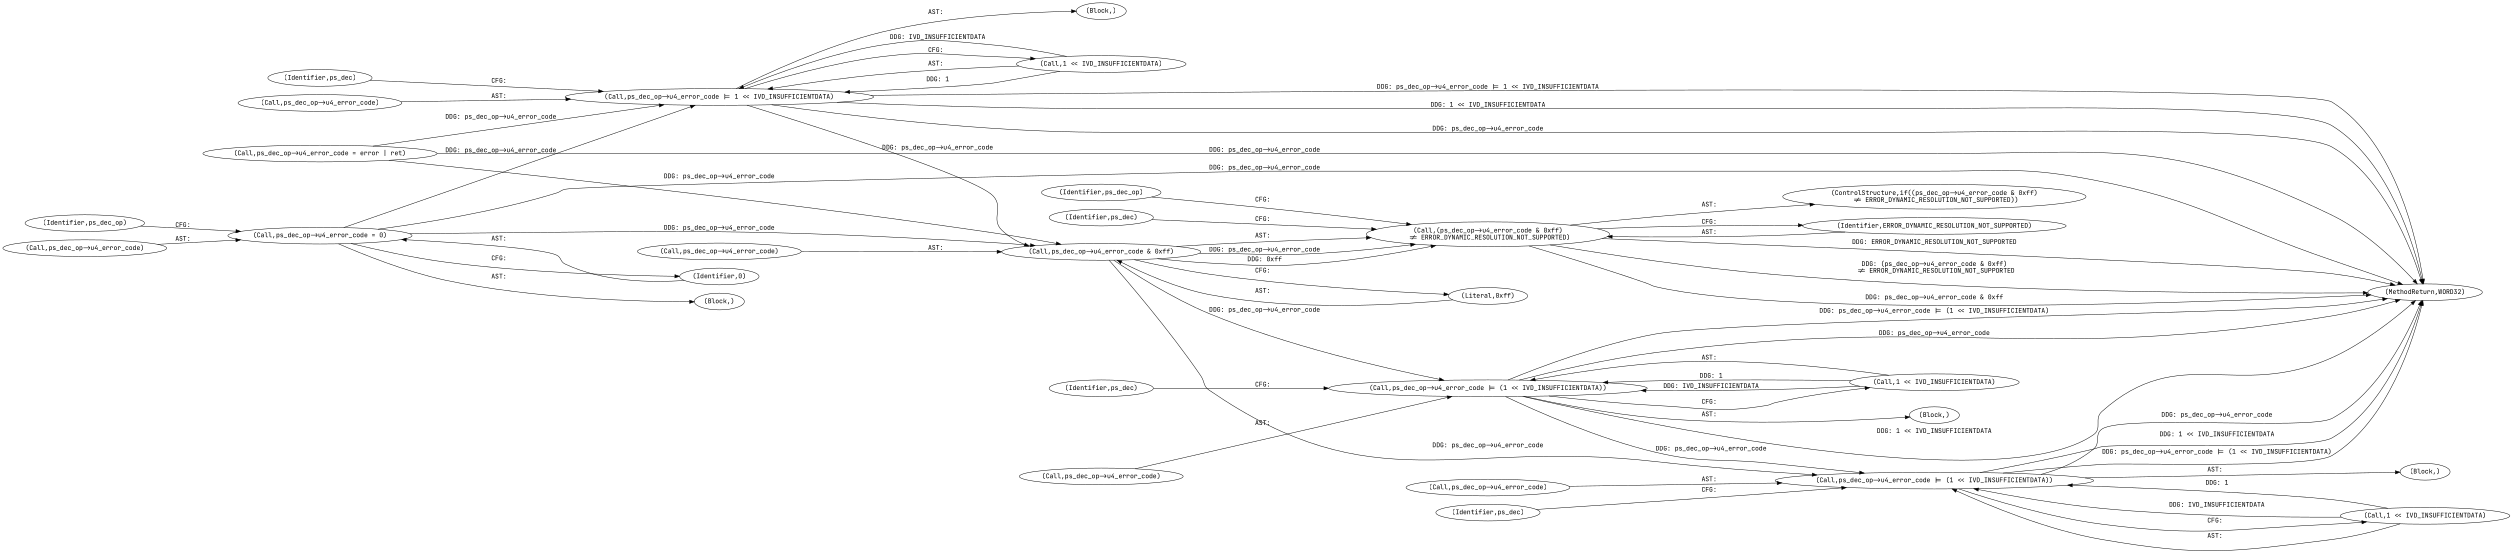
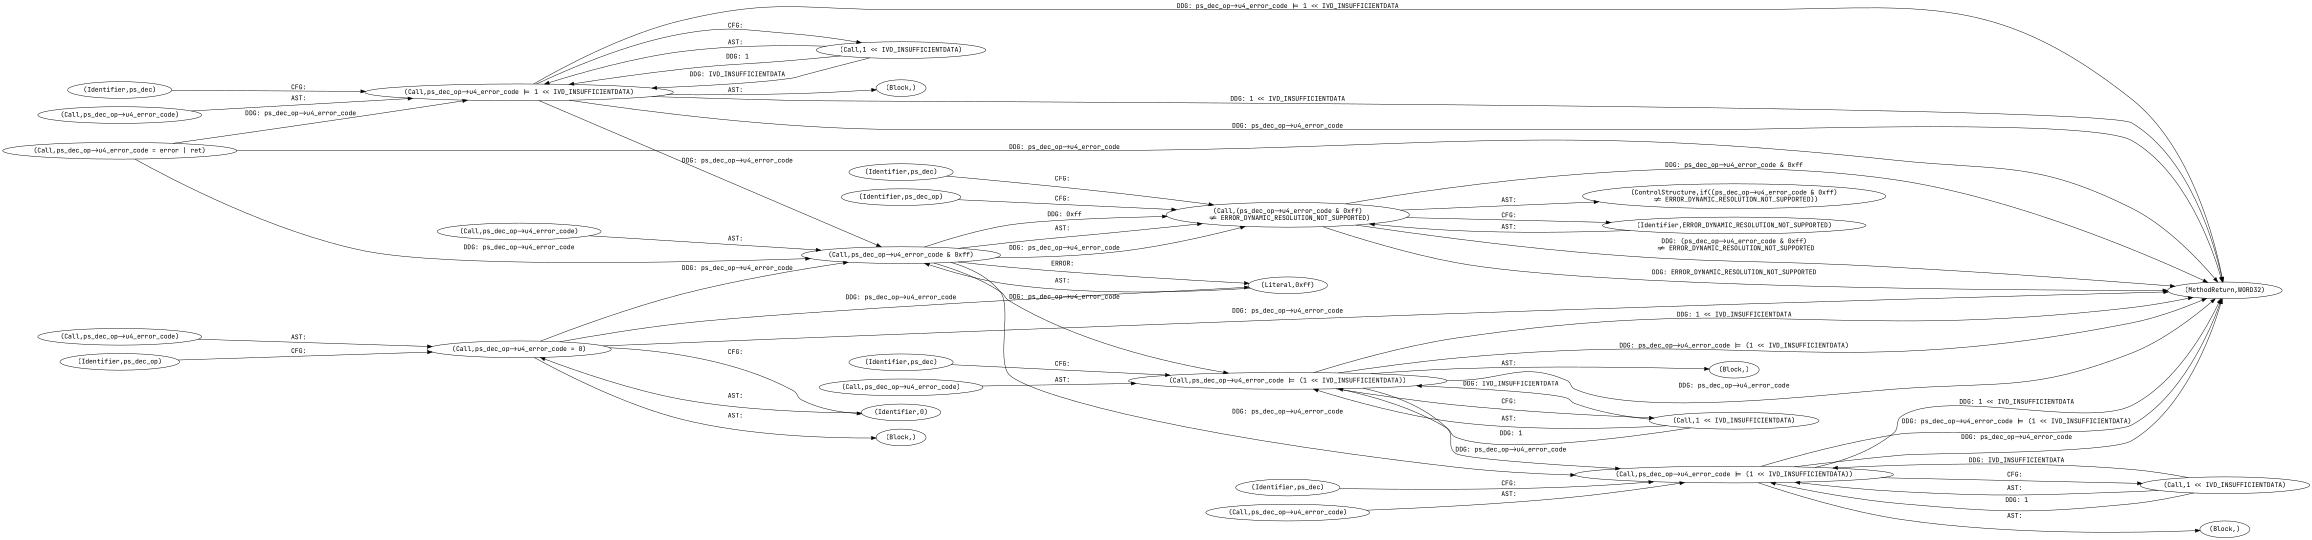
edge "(Call,ps_dec_op->u4_error_code = 0)" -> "(Call,ps_dec_op->u4_error_code |= 1 << IVD_INSUFFICIENTDATA)": now "(Call,ps_dec_op->u4_error_code = 0)" -> "(Literal,0xff)"
edge "(Call,ps_dec_op->u4_error_code & 0xff)" -> "(Literal,0xff)": label "CFG: " -> "ERROR: "
